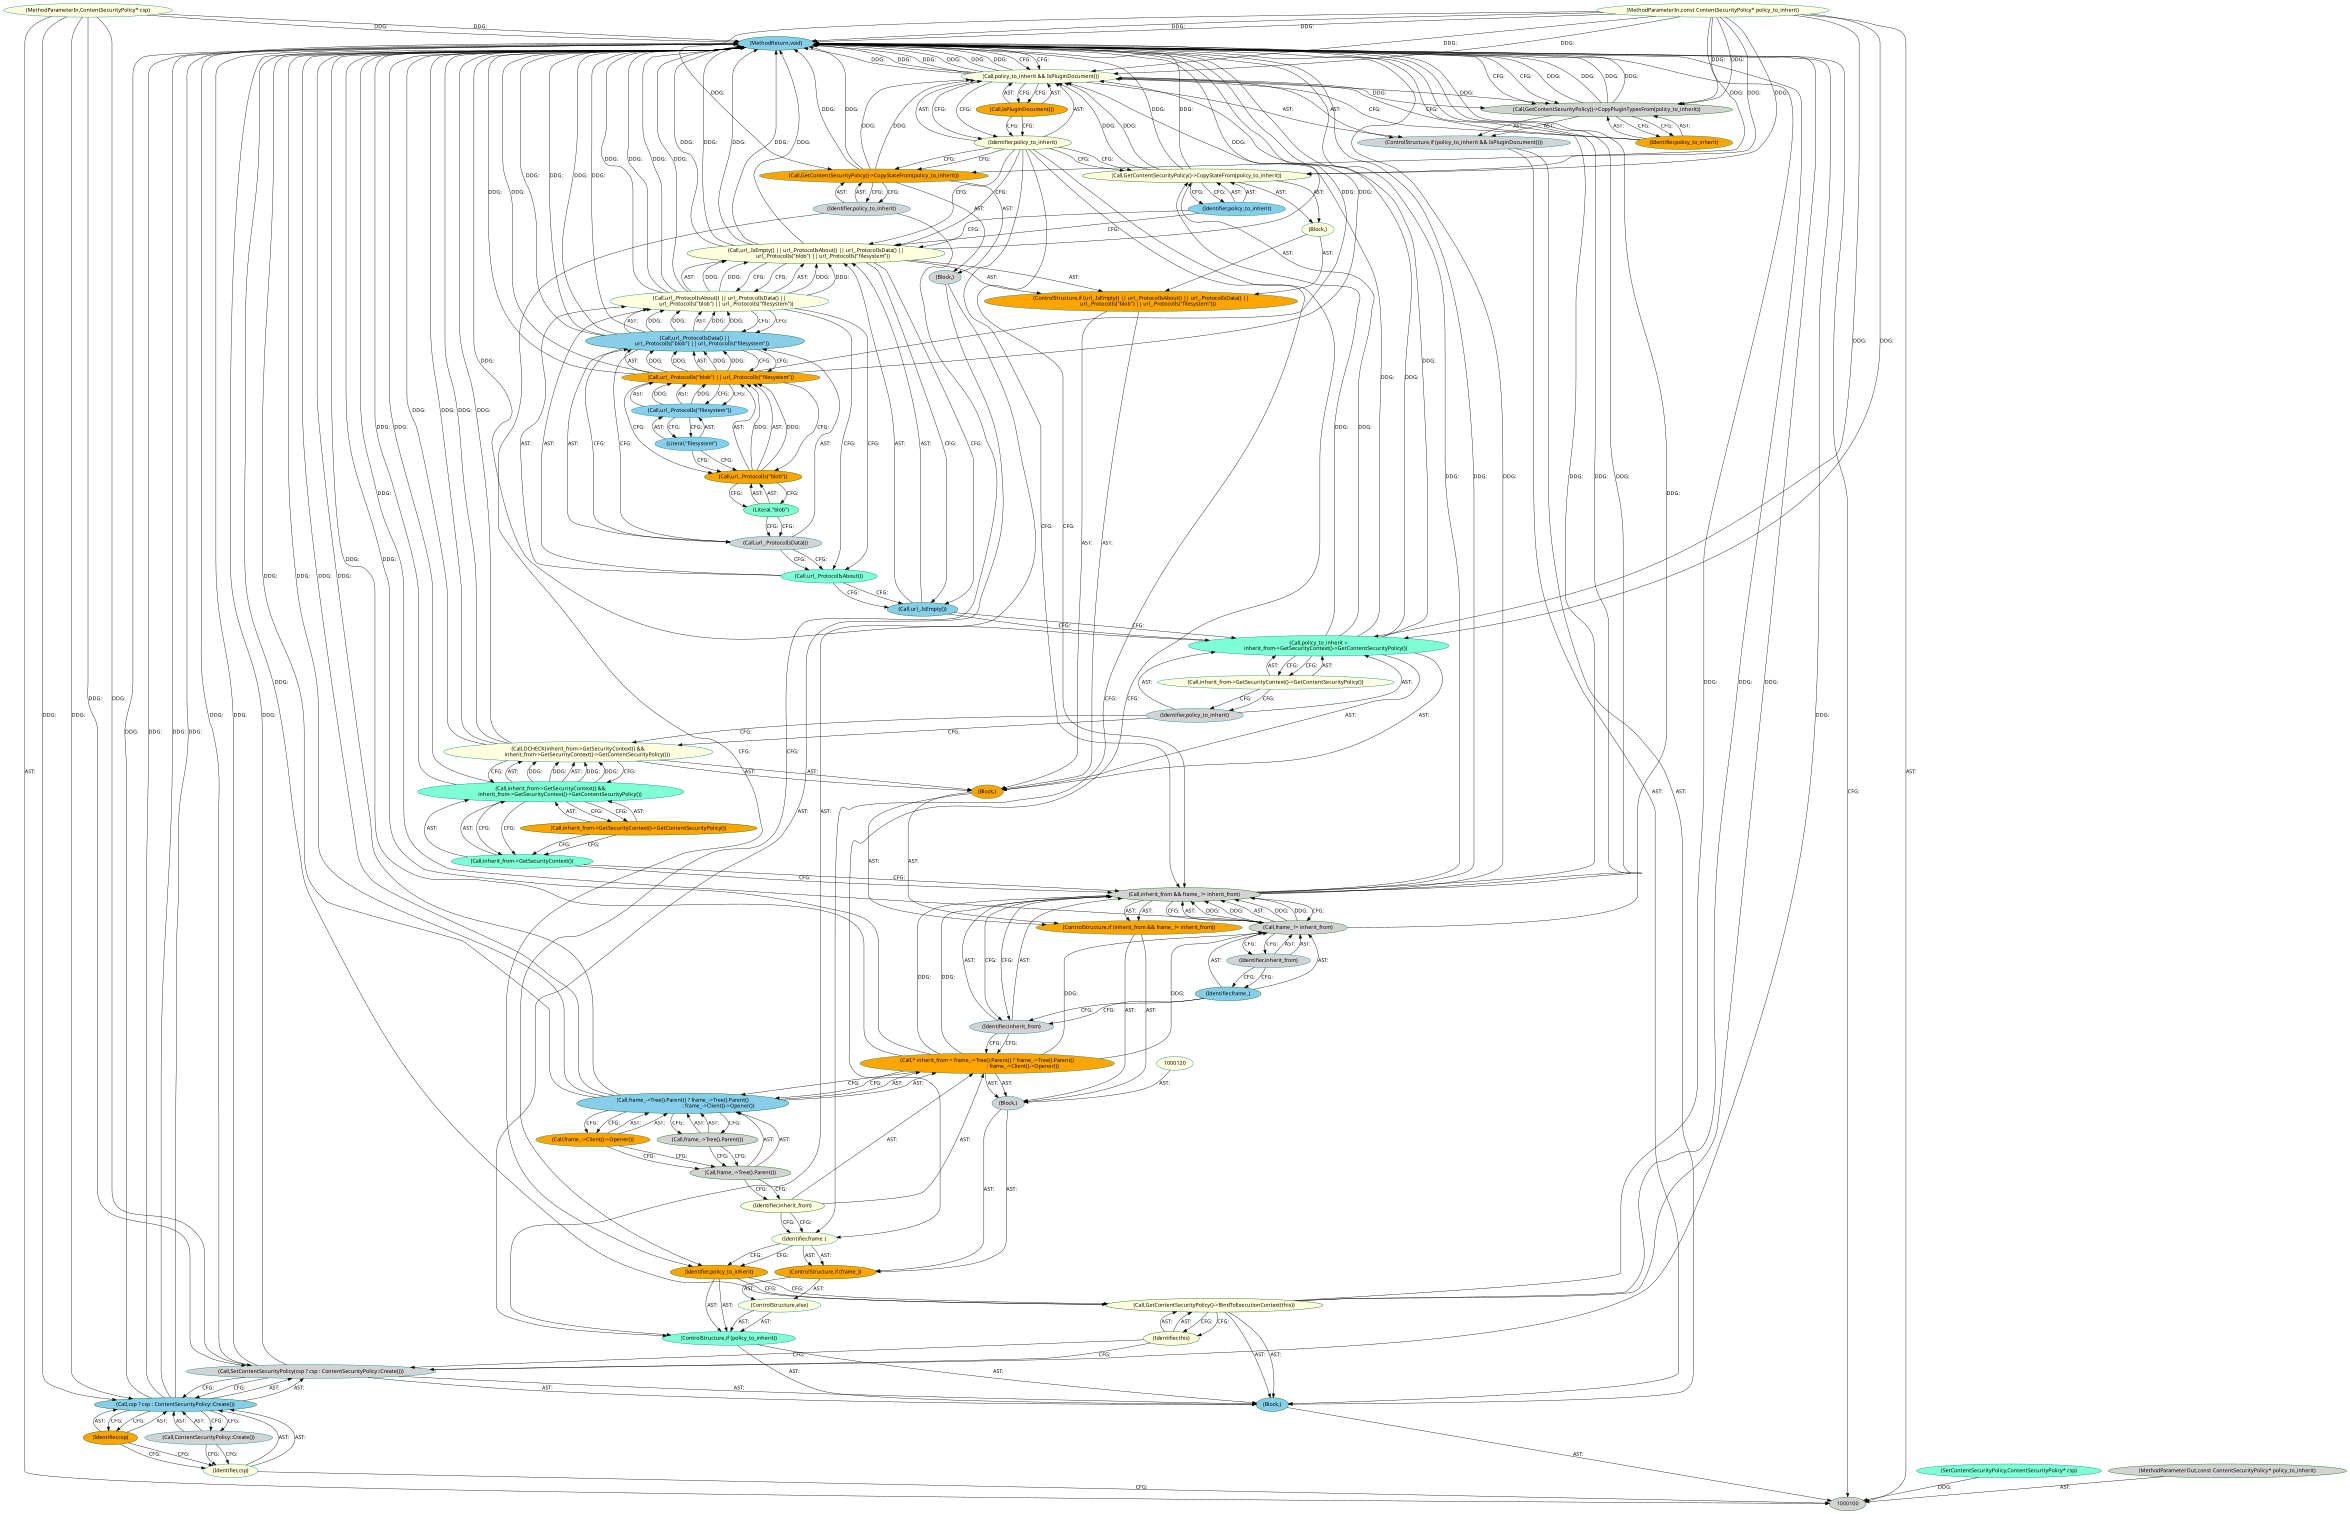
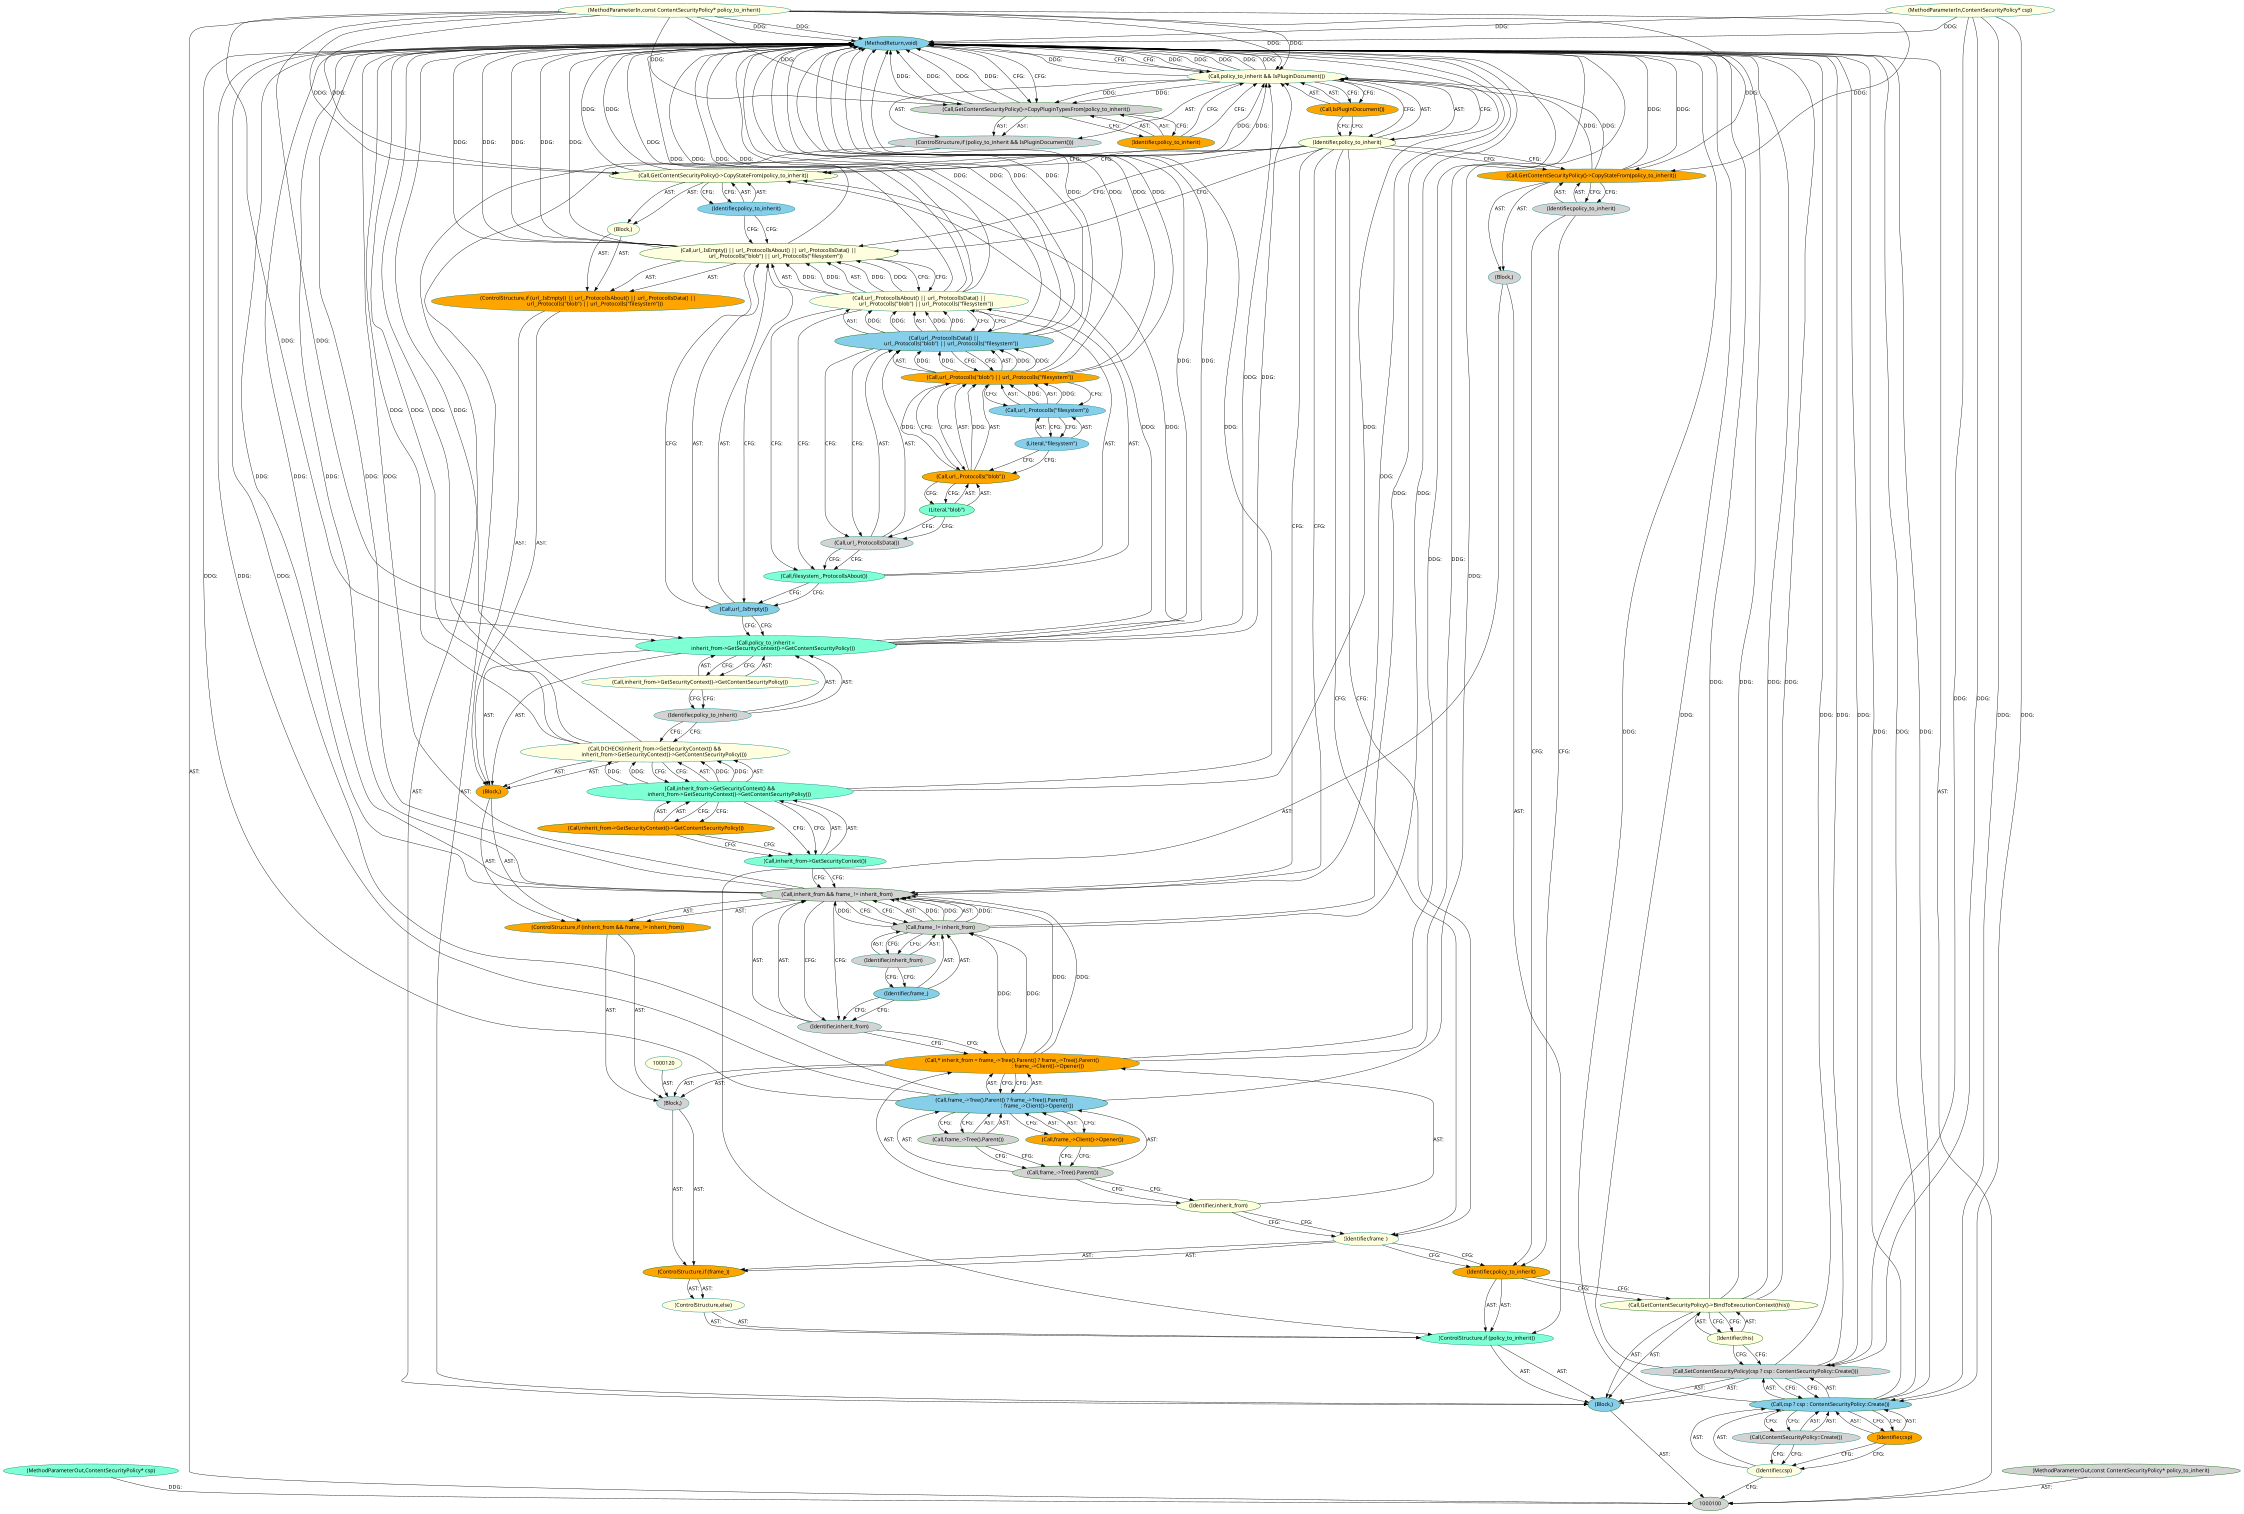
node "(Call,IsPluginDocument())": color darkgreen -> teal
node "(Call,url_.ProtocolIsAbout())": label "(Call,url_.ProtocolIsAbout())" -> "(Call,filesystem_.ProtocolIsAbout())"
edge "(MethodReturn,void)" -> "1000100": label "CFG: " -> "AST: "
node "(SetContentSecurityPolicy,ContentSecurityPolicy* csp)": label "(SetContentSecurityPolicy,ContentSecurityPolicy* csp)" -> "(MethodParameterOut,ContentSecurityPolicy* csp)"
edge "(MethodParameterIn,ContentSecurityPolicy* csp)" -> "1000100": removed, label "AST:"
